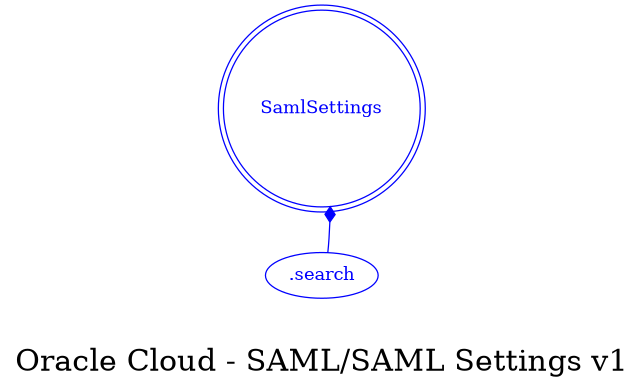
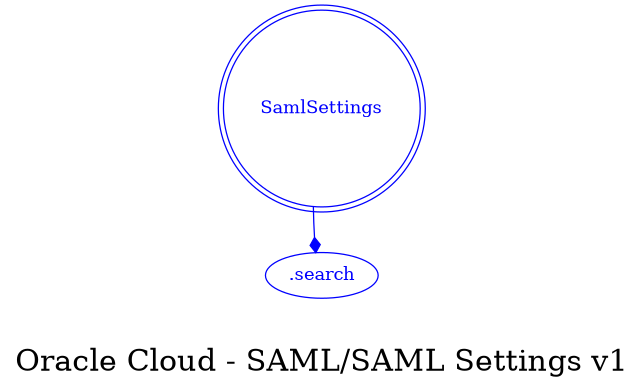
edge ".search" -> "SamlSettings": reversed
